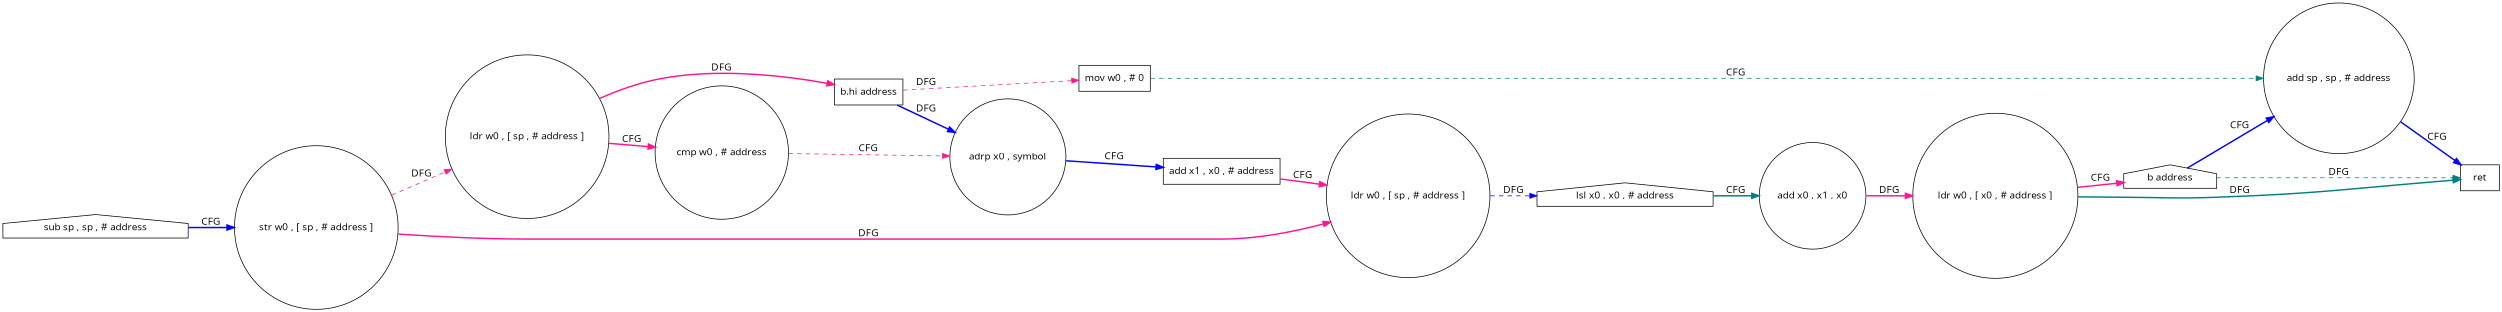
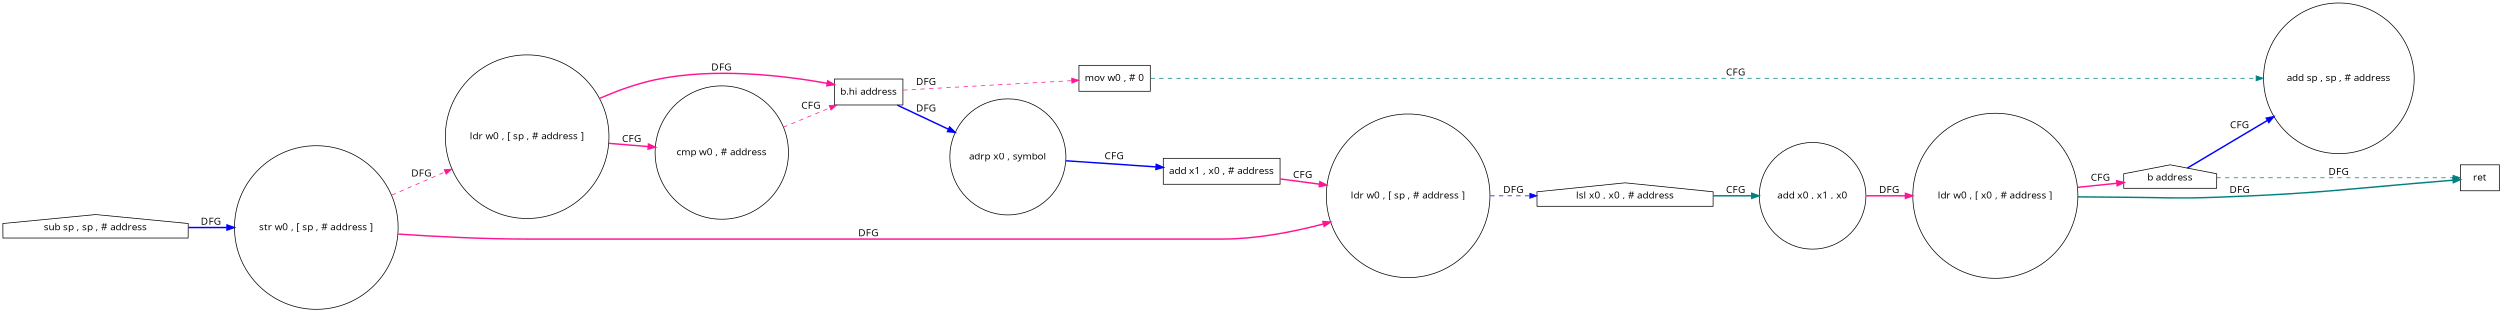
edge "add sp , sp , # address" -> "ret": removed, label "CFG"
edge "cmp w0 , # address" -> "adrp x0 , symbol": now "cmp w0 , # address" -> "b.hi address"
edge "sub sp , sp , # address" -> "str w0 , [ sp , # address ]": label "CFG" -> "DFG"
